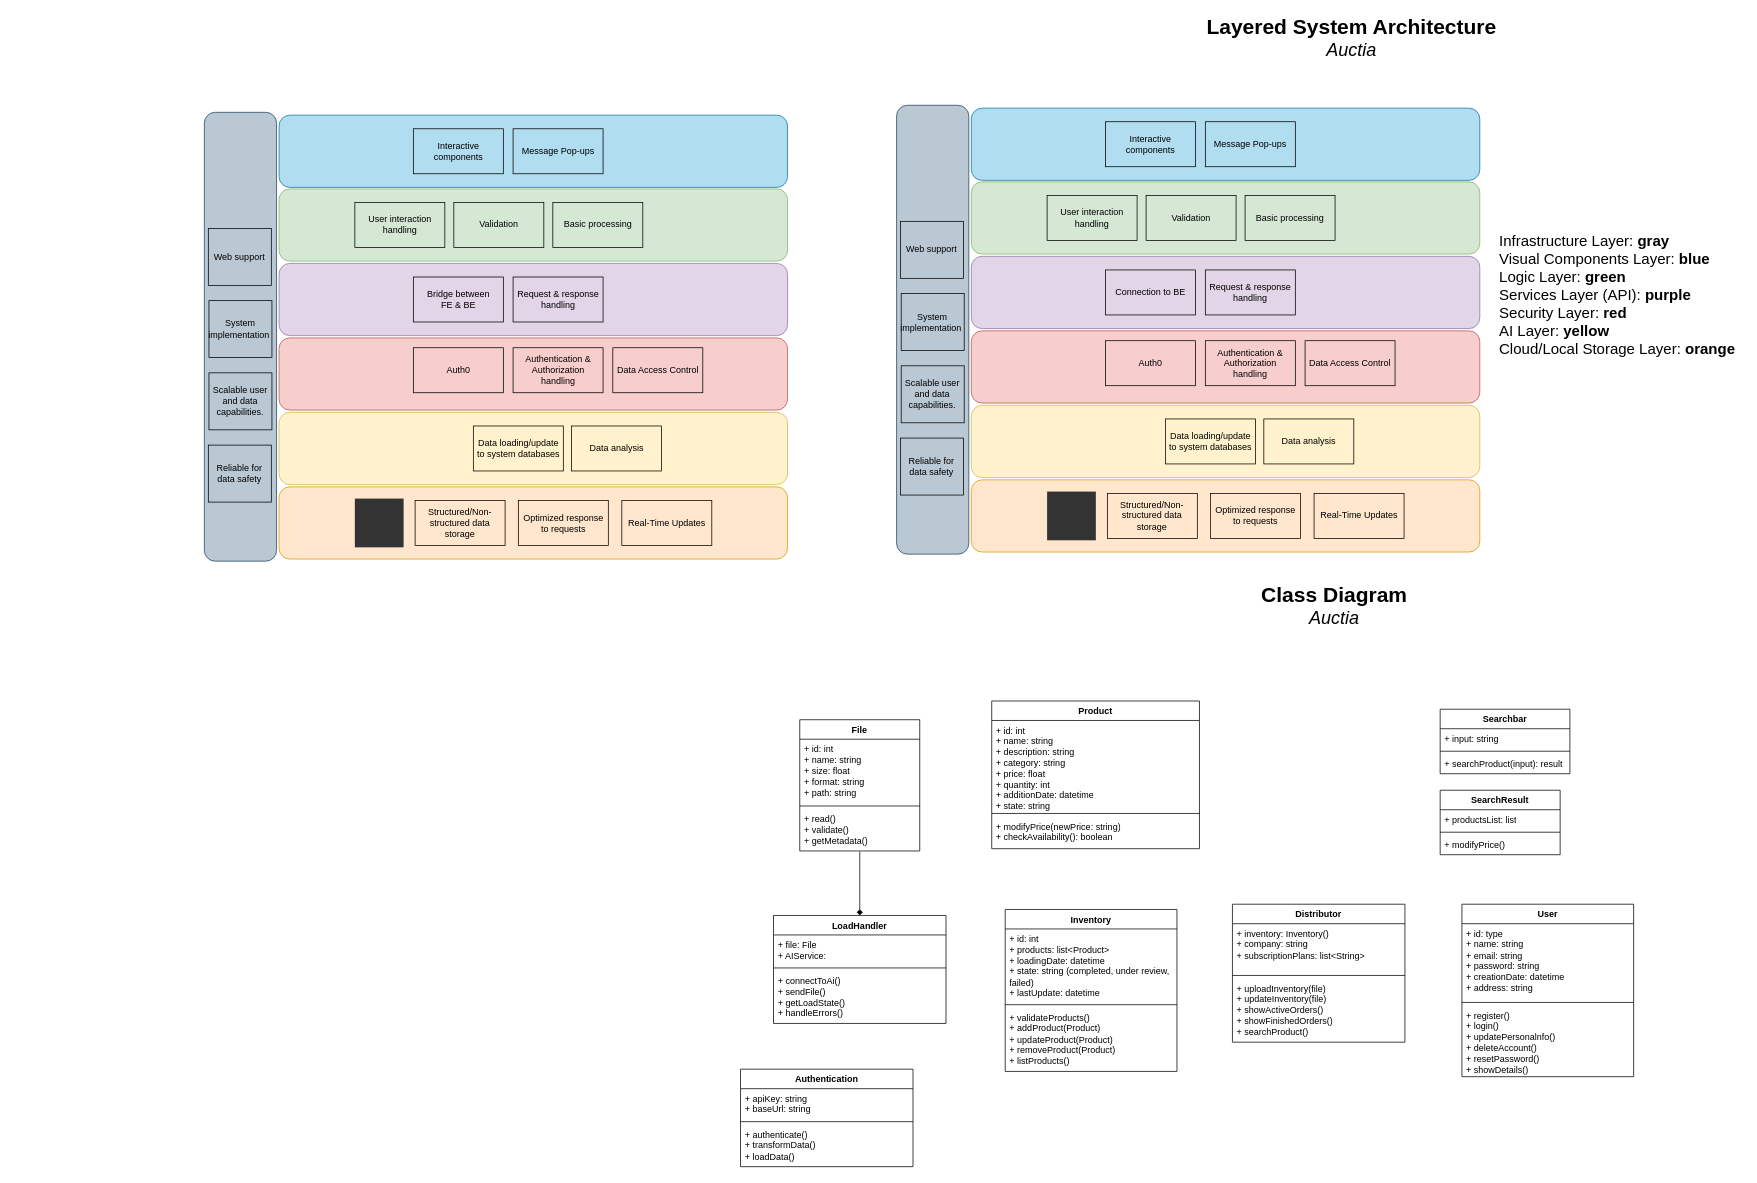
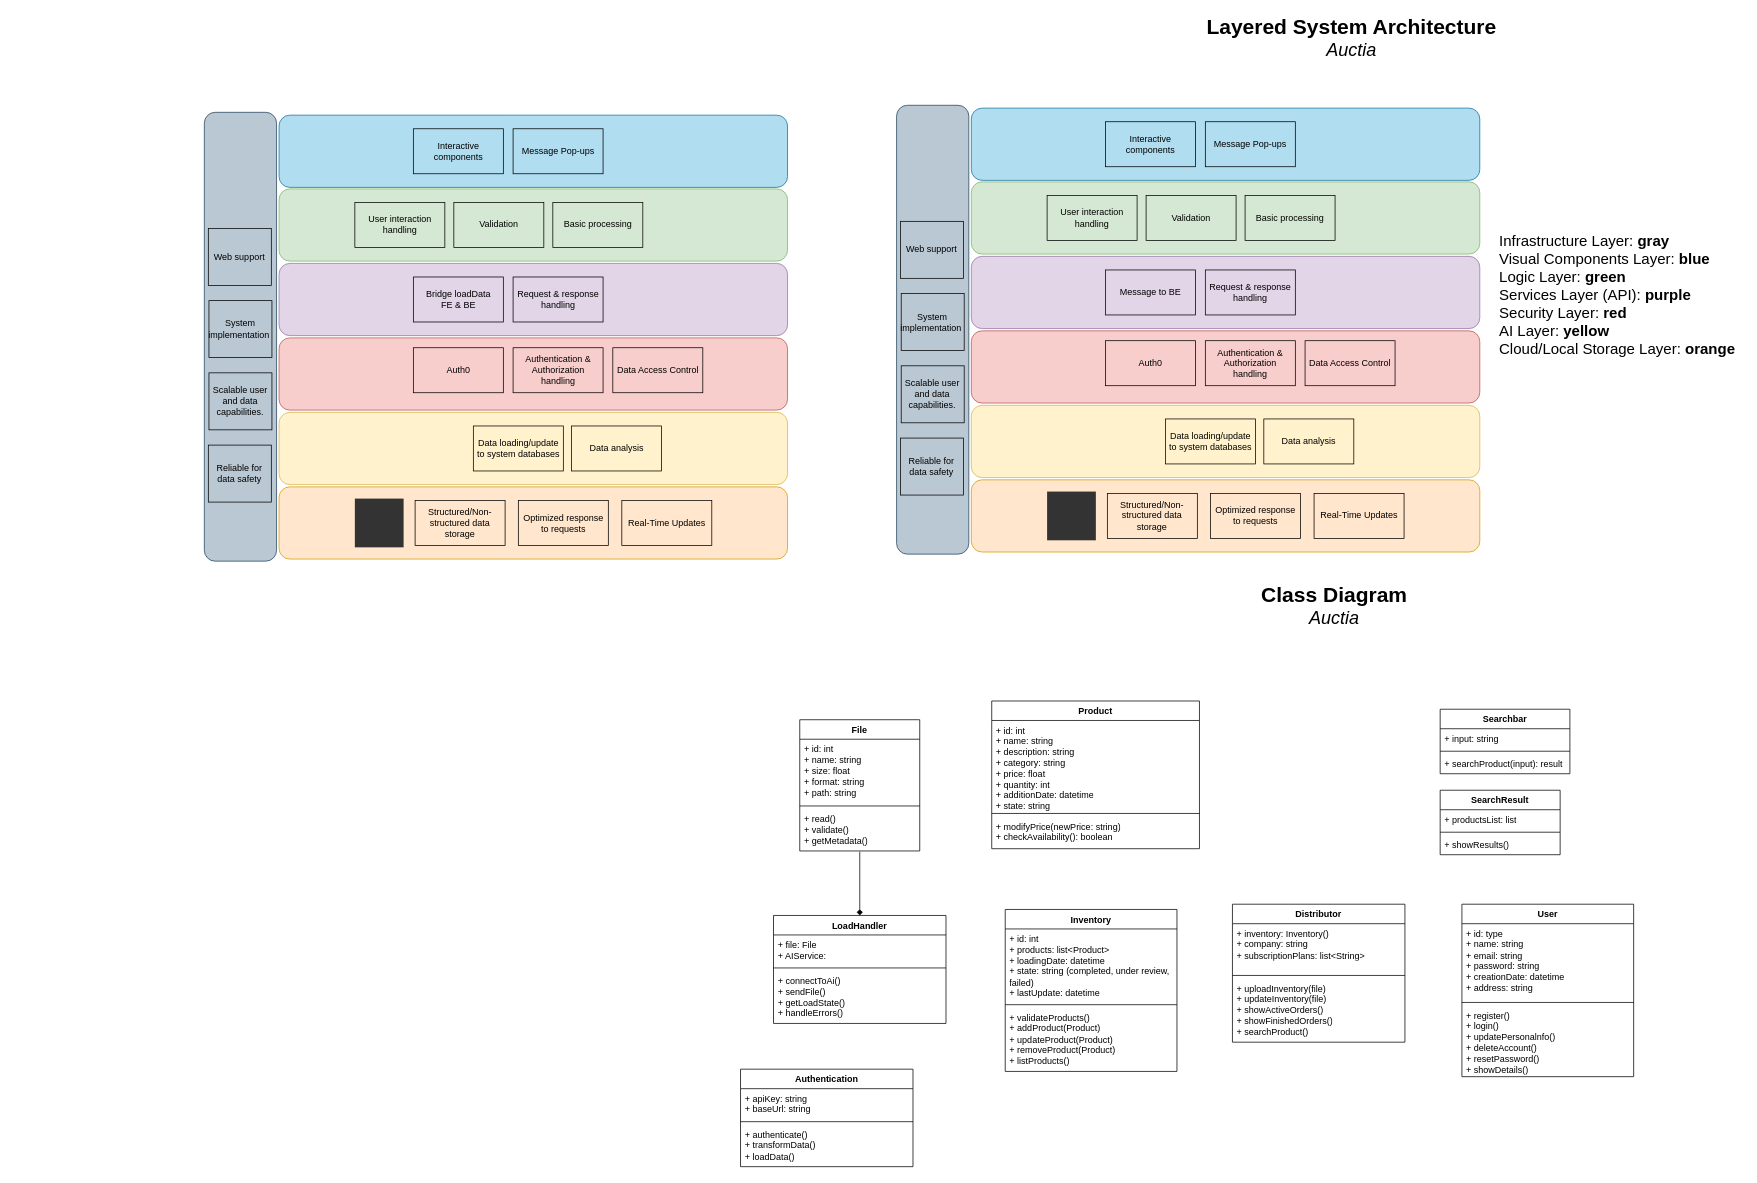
node "Connection to BE": label "Connection to BE" -> "Message to BE"
node "Bridge between FE & BE": label "Bridge between FE & BE" -> "Bridge loadData FE & BE"
node "+ modifyPrice()": label "+ modifyPrice()" -> "+ showResults()"
